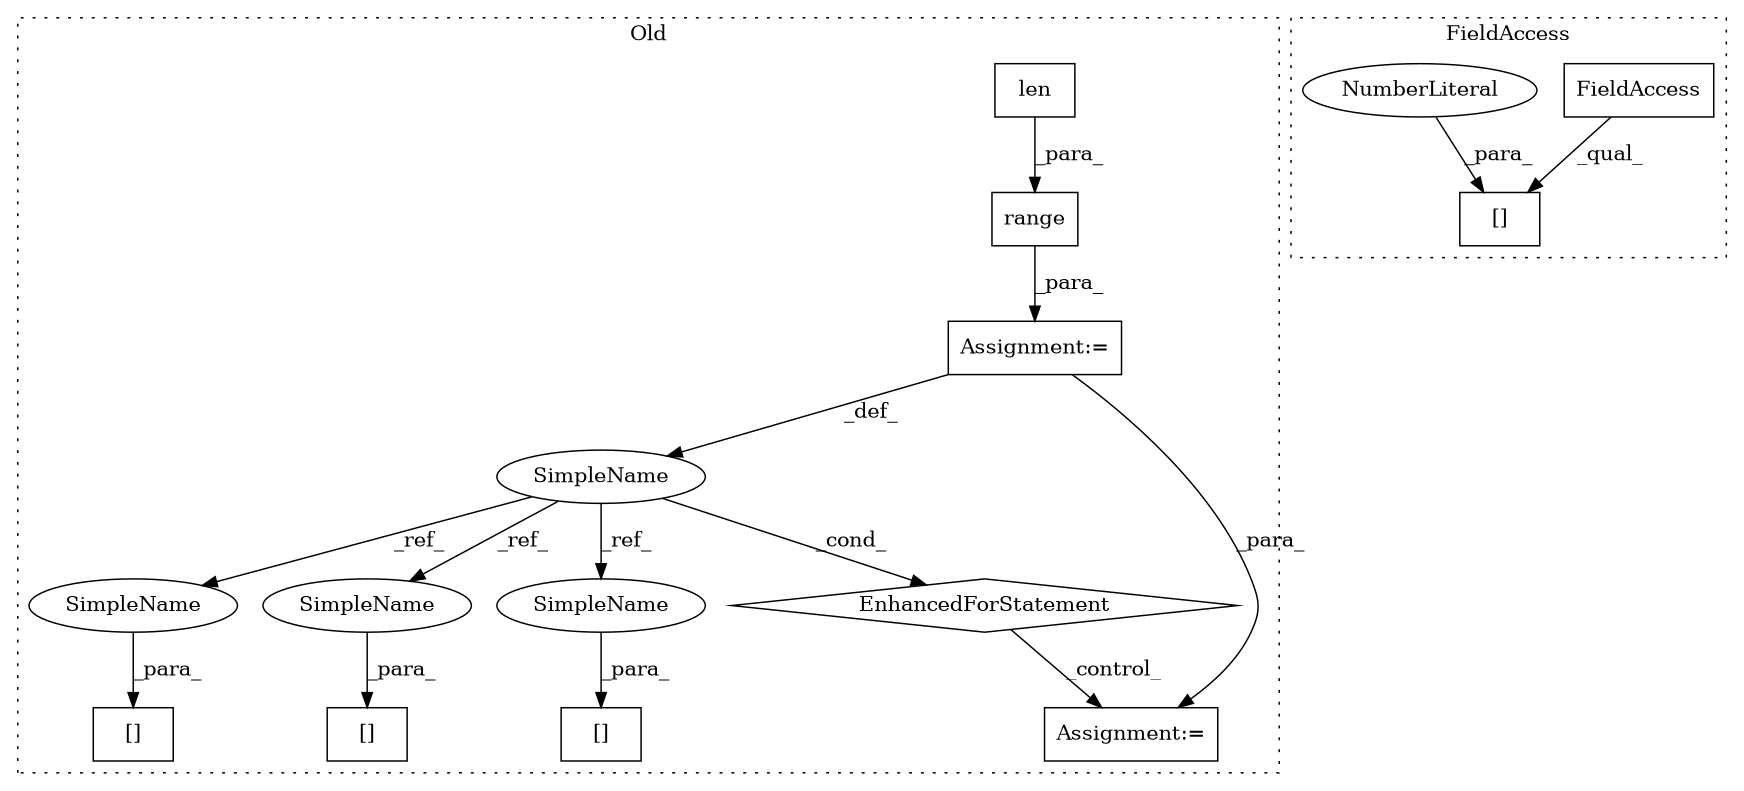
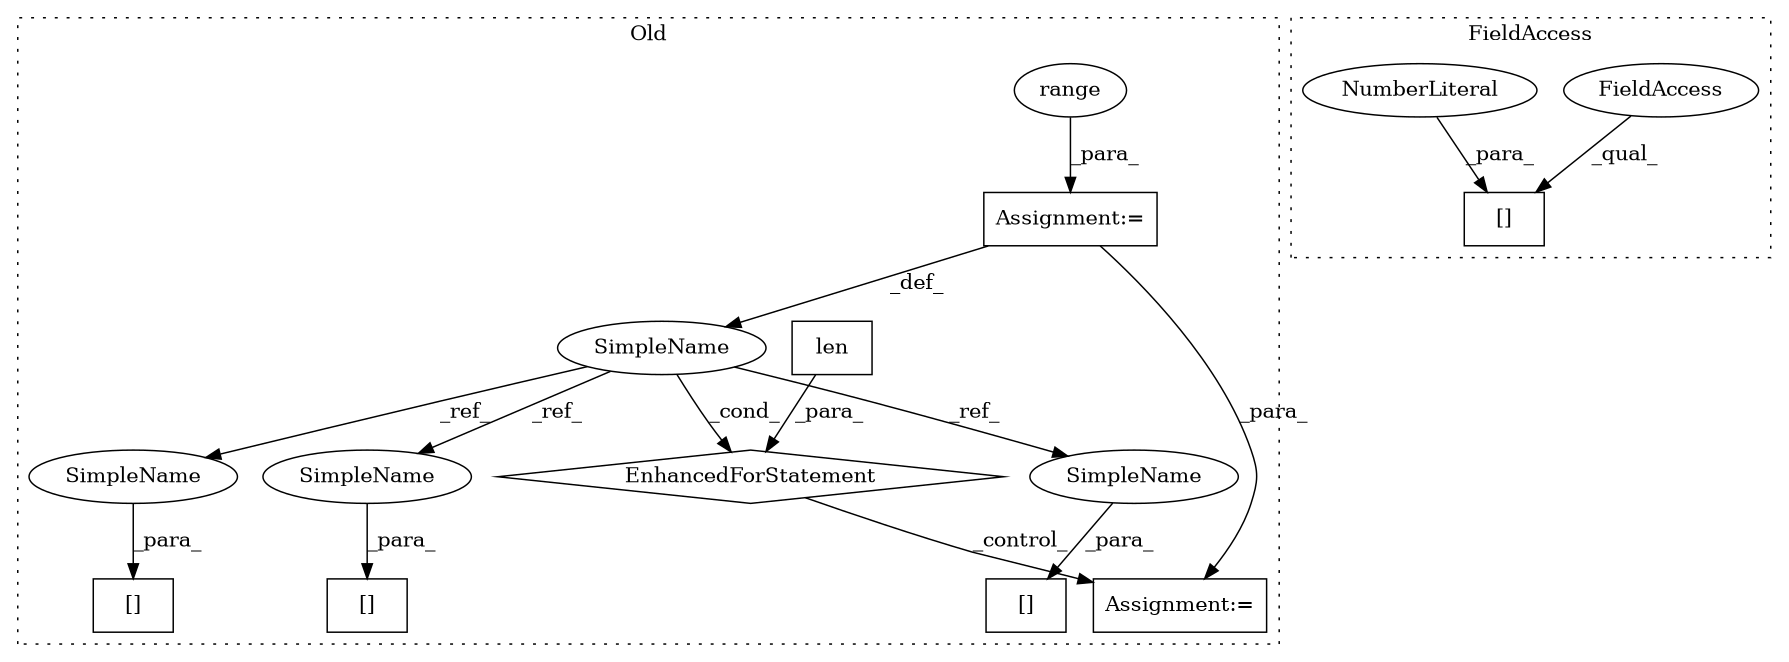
node "FieldAccess": shape box -> ellipse
edge "len" -> "range": now "len" -> "EnhancedForStatement"
node "range": shape box -> ellipse
